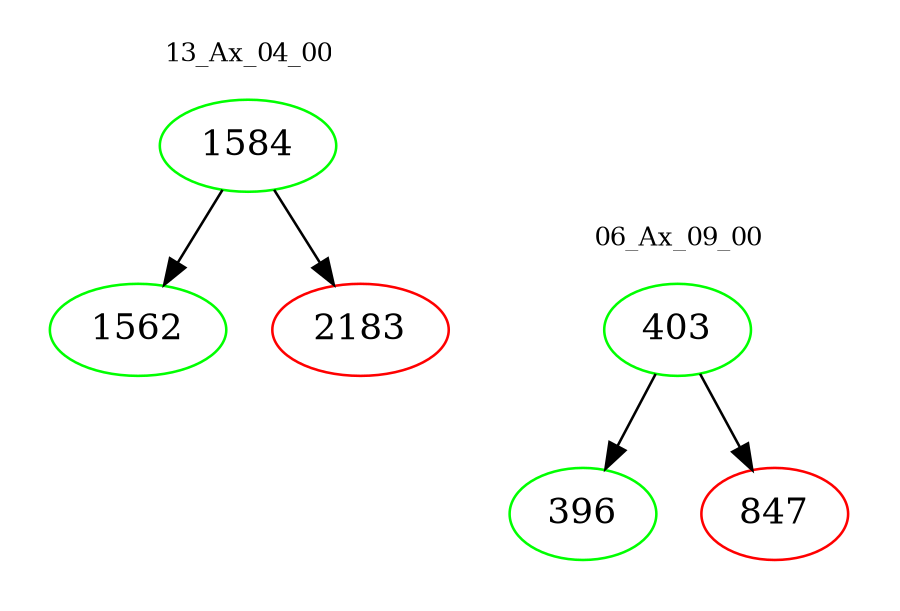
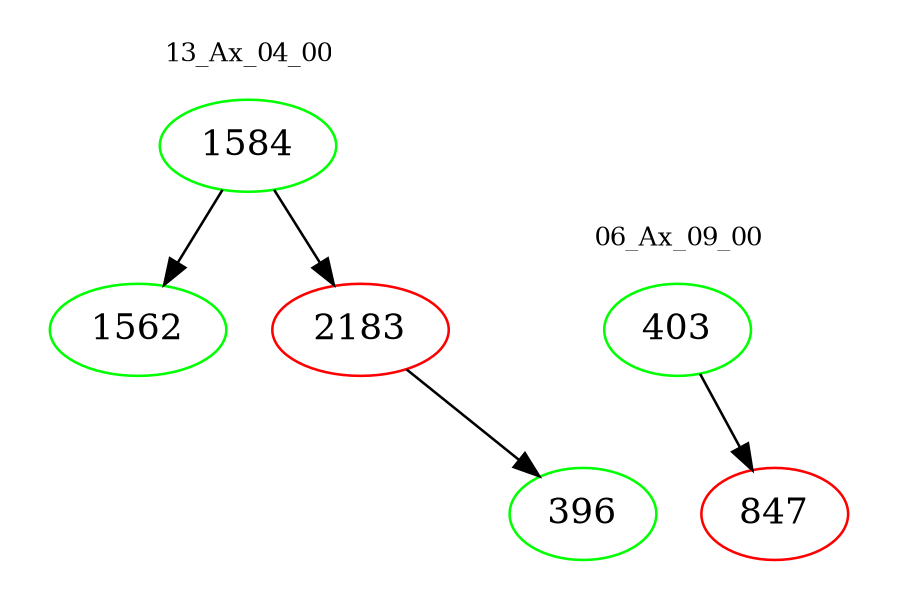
edge "403" -> "396": now "2183" -> "396"
